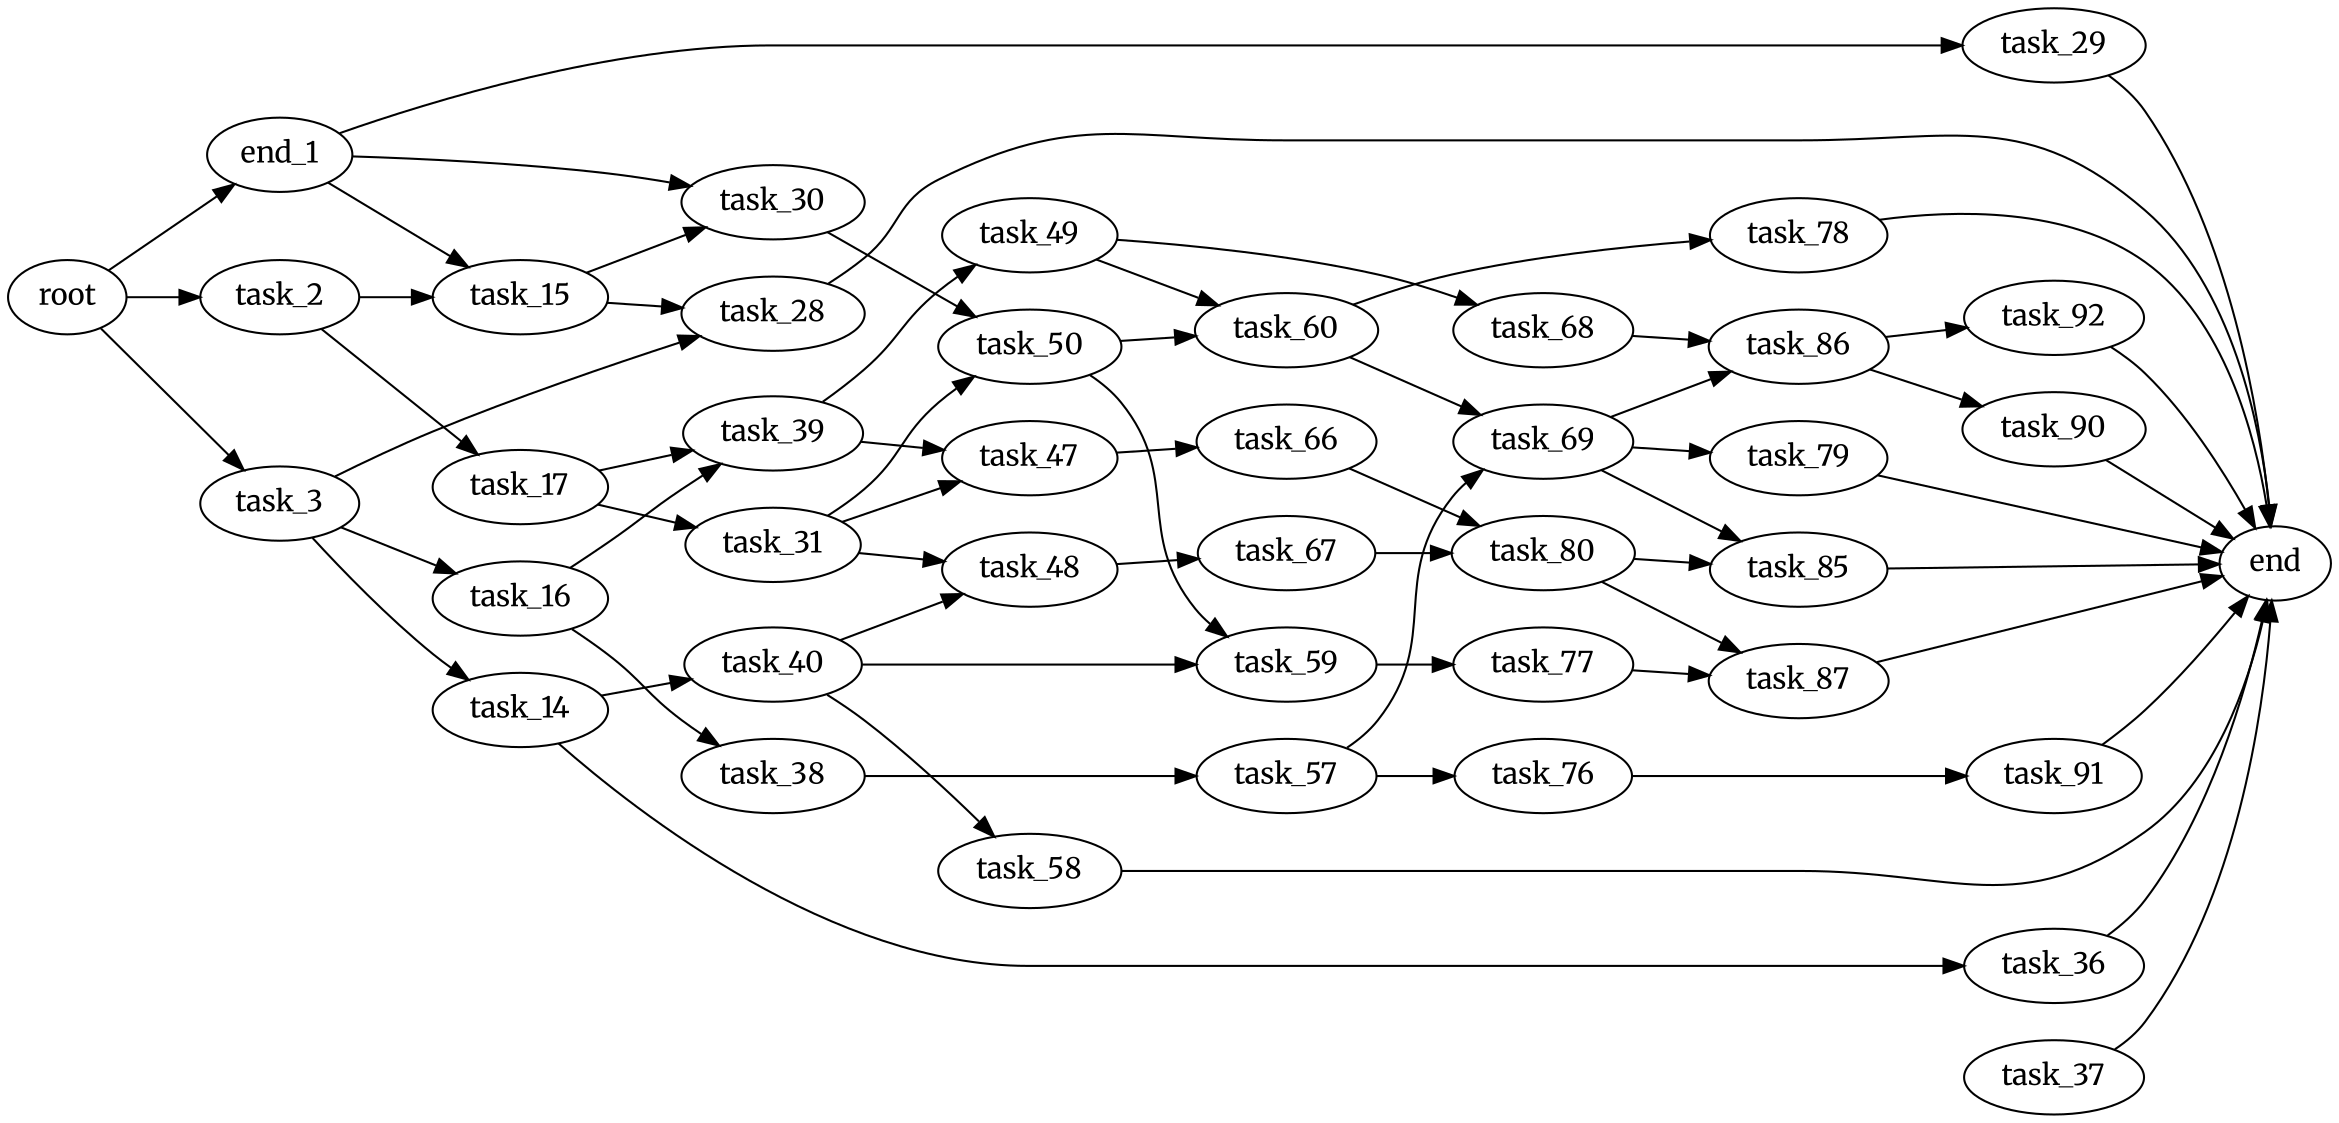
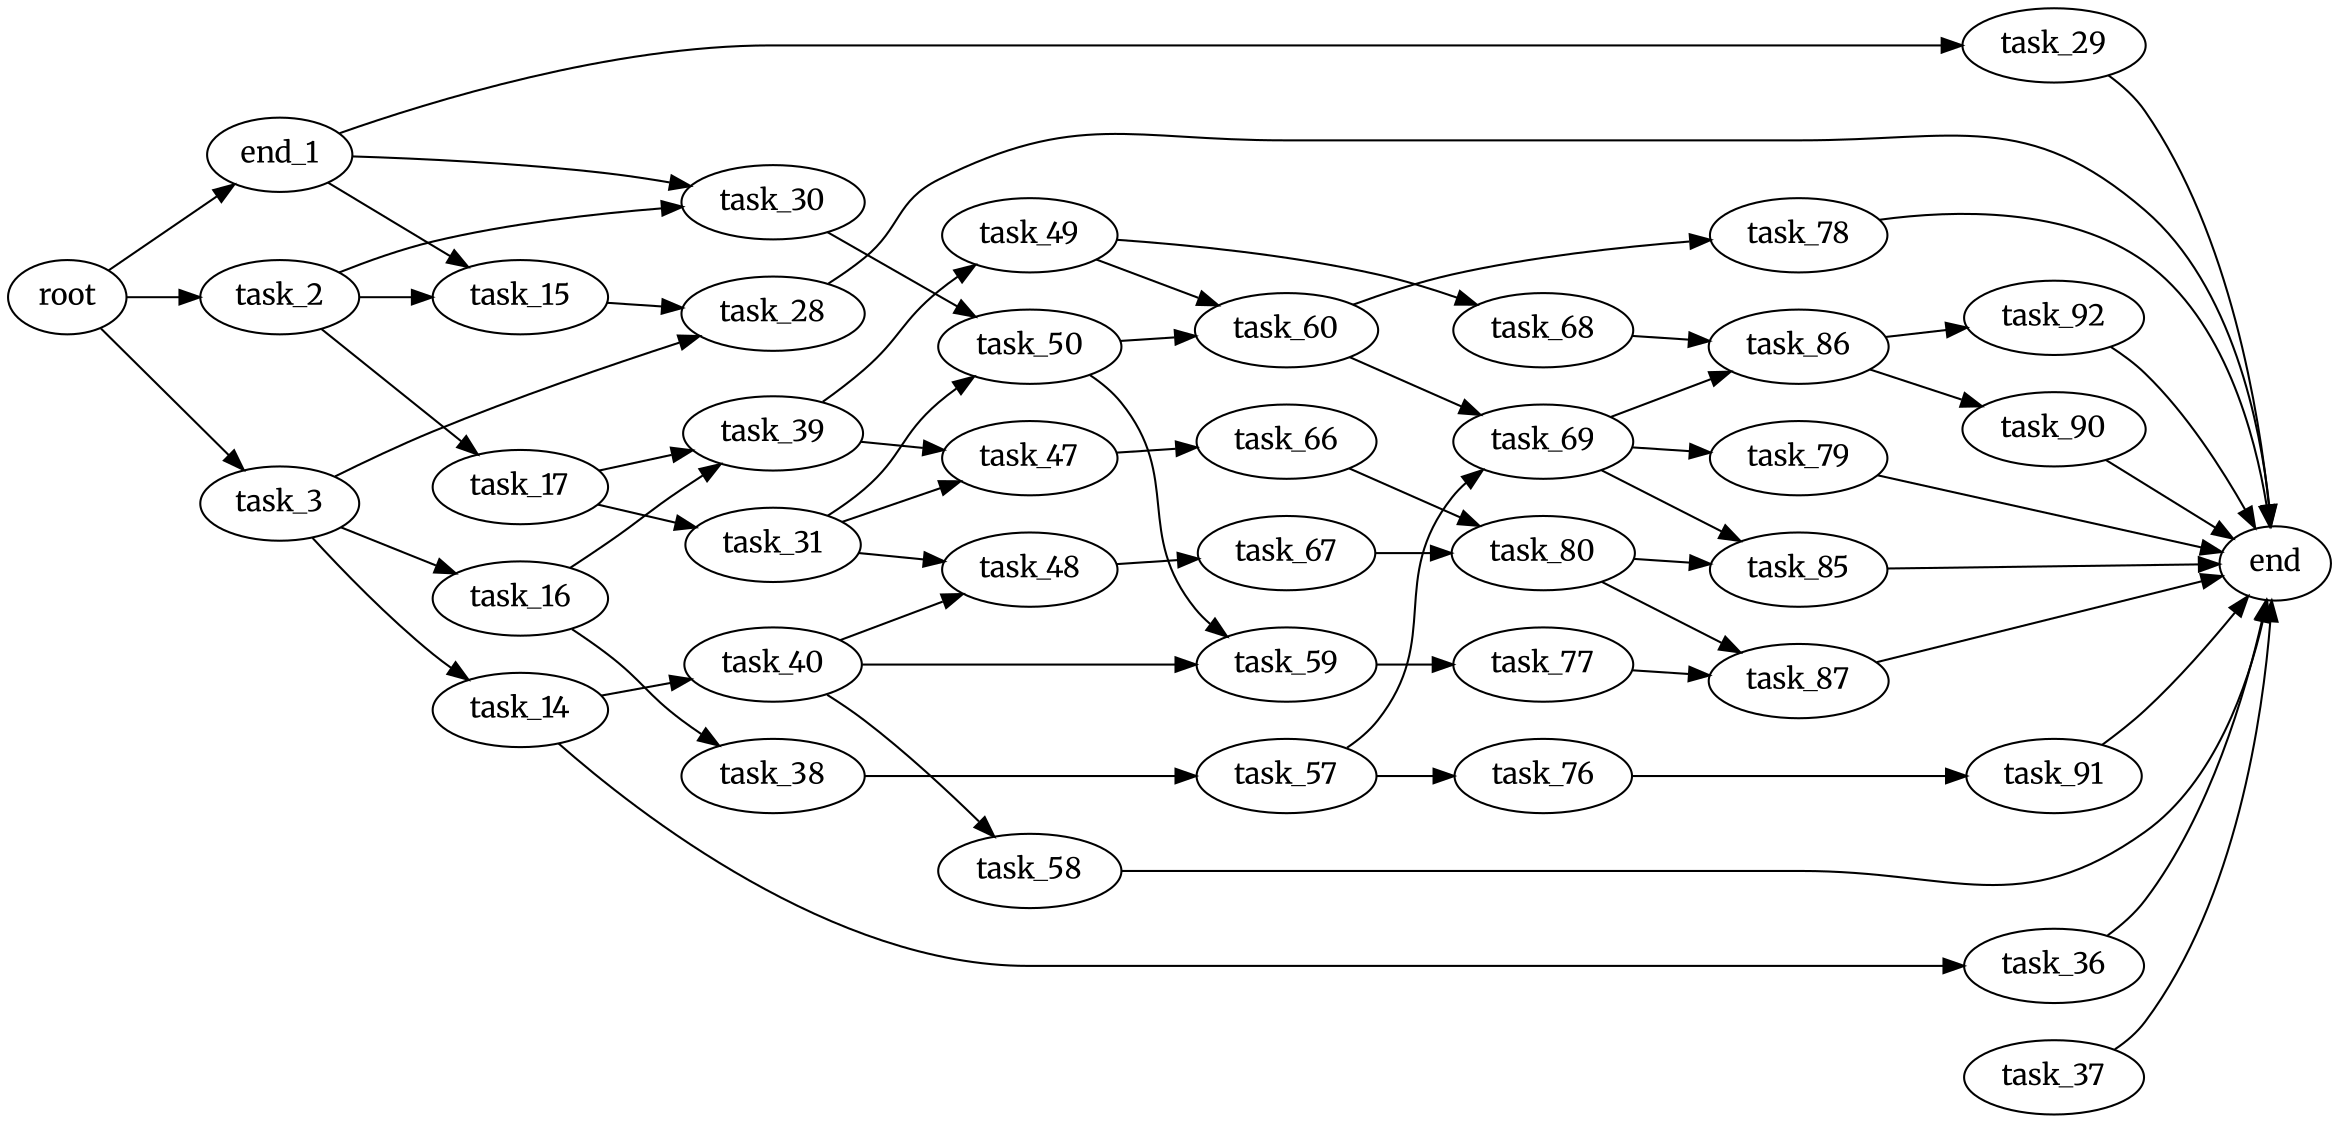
edge "task_15" -> "task_30": now "task_2" -> "task_30"
